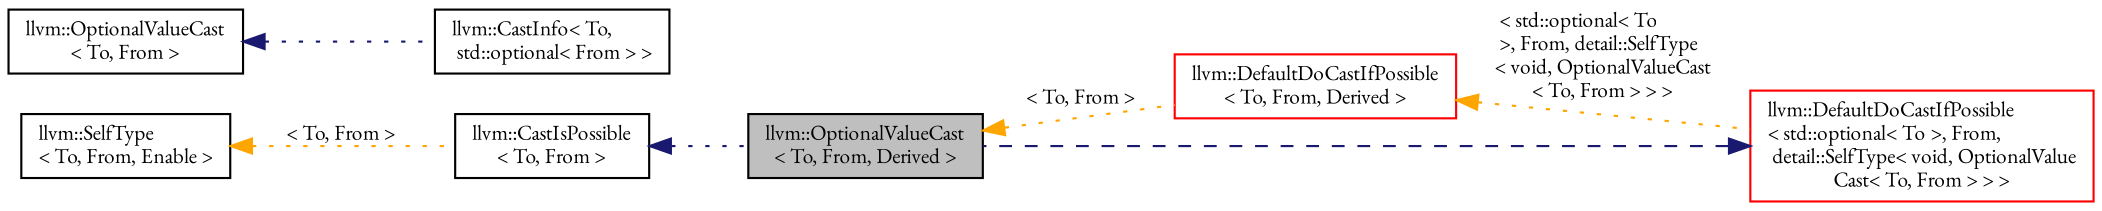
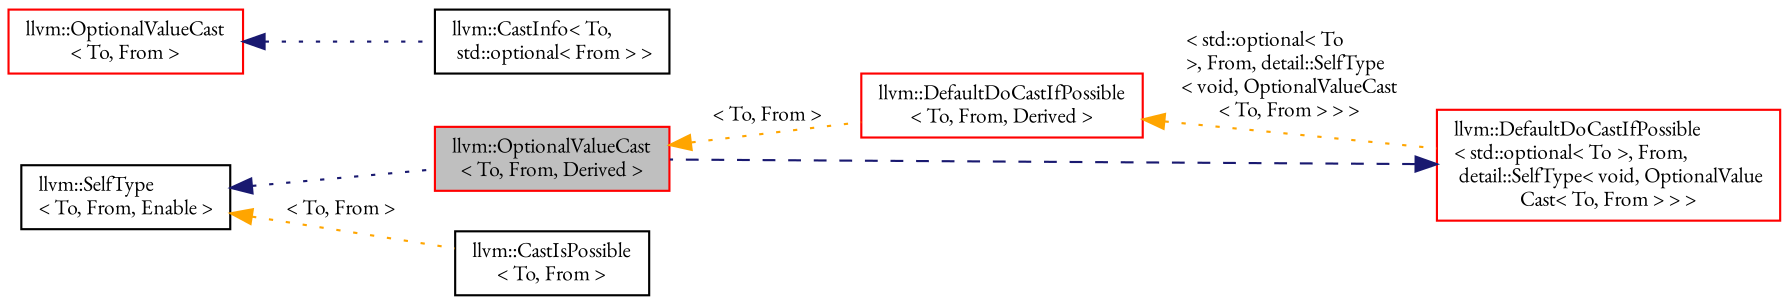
node "llvm::OptionalValueCast < To, From >": color black -> red
edge "llvm::OptionalValueCast < To, From, Derived >" -> "llvm::CastIsPossible < To, From >": now "llvm::OptionalValueCast < To, From, Derived >" -> "llvm::SelfType < To, From, Enable >"
node "llvm::OptionalValueCast < To, From, Derived >": color black -> red
